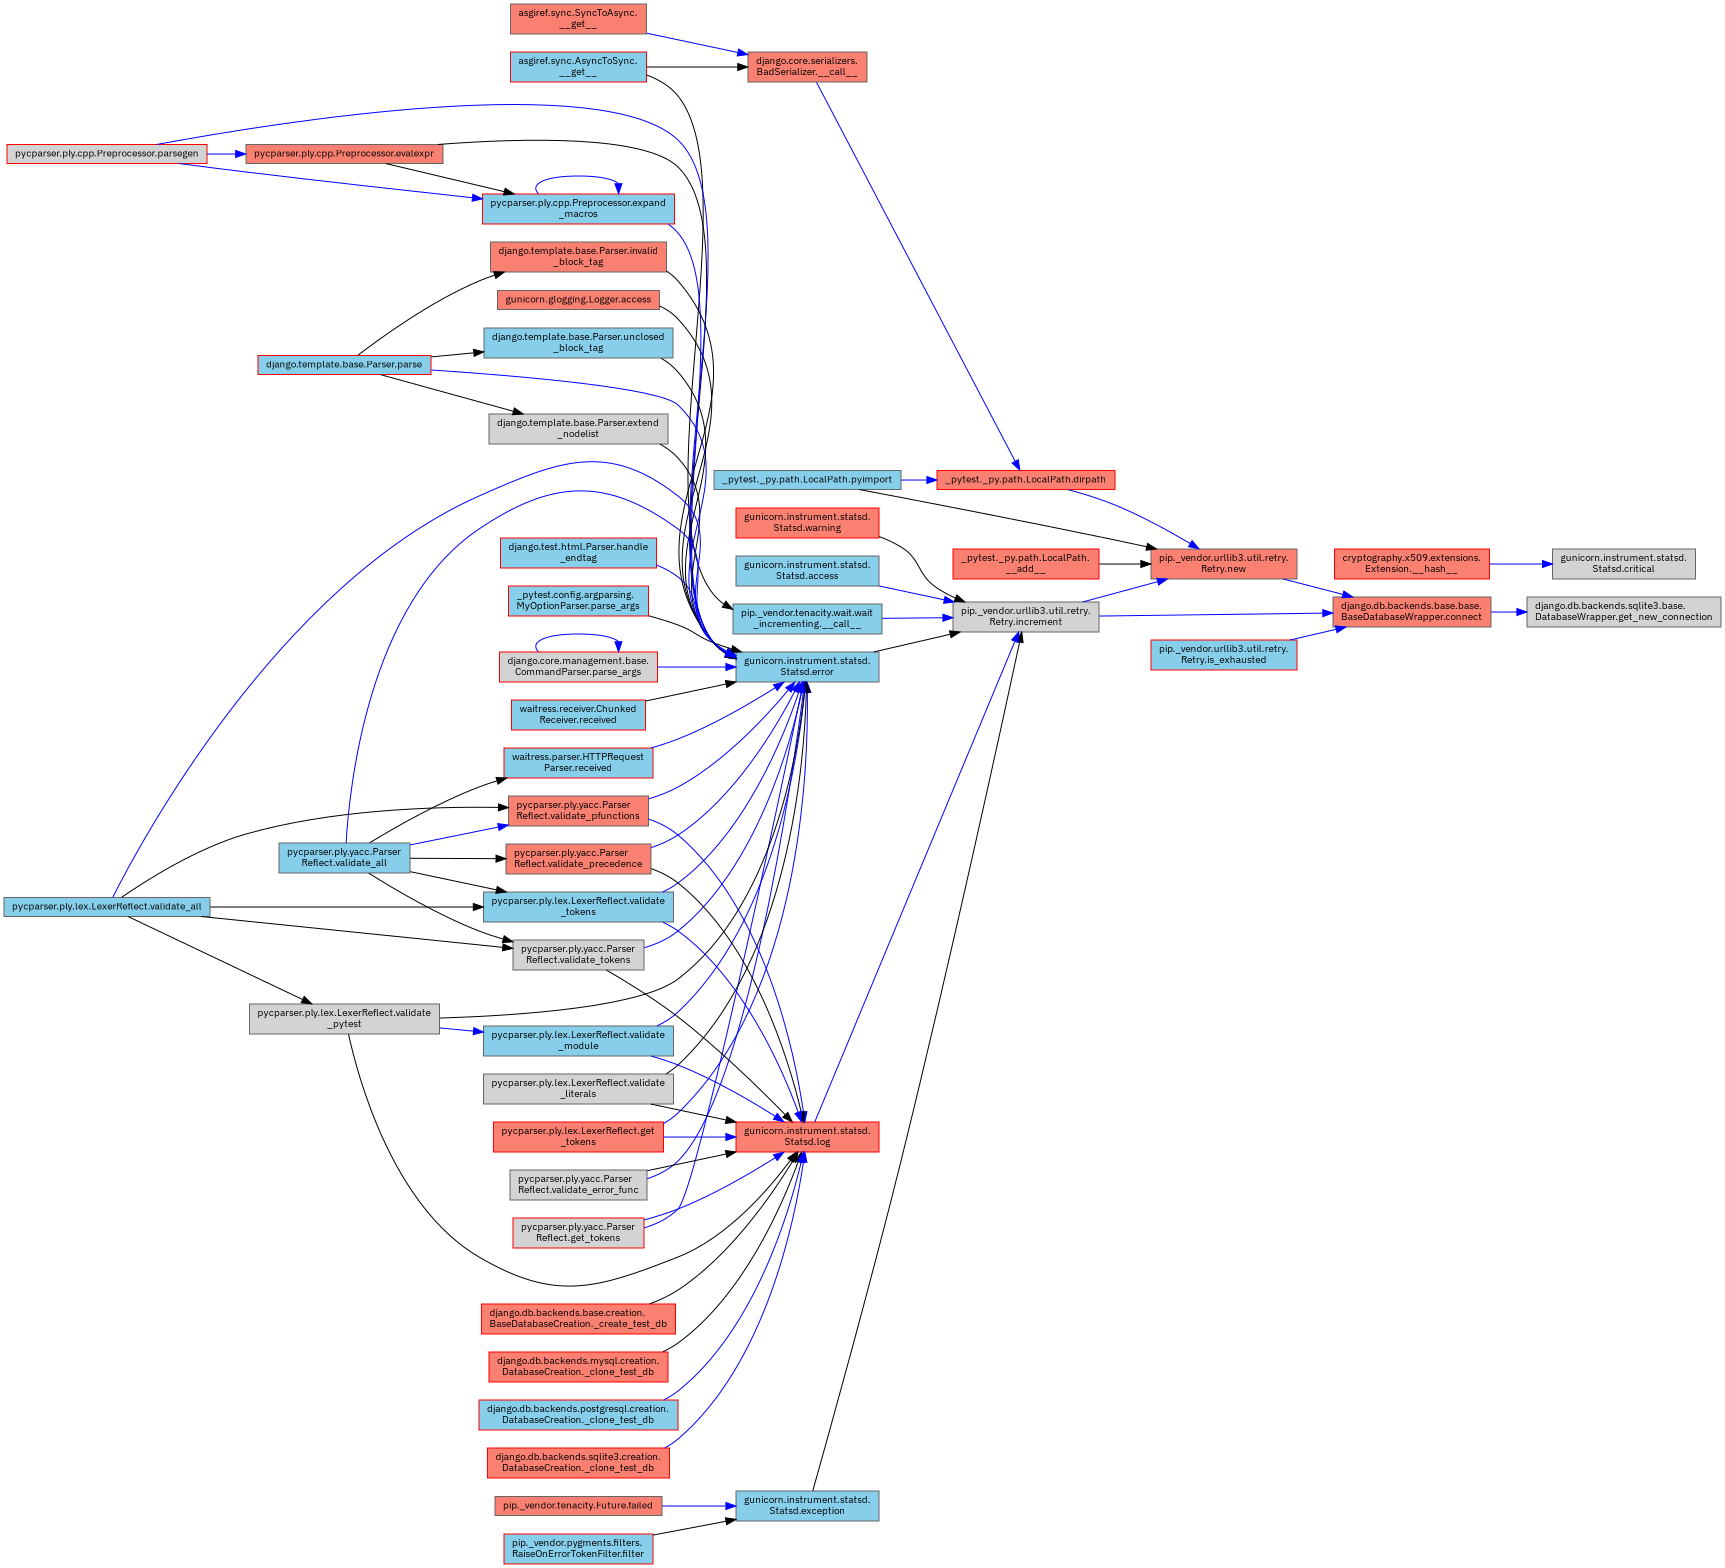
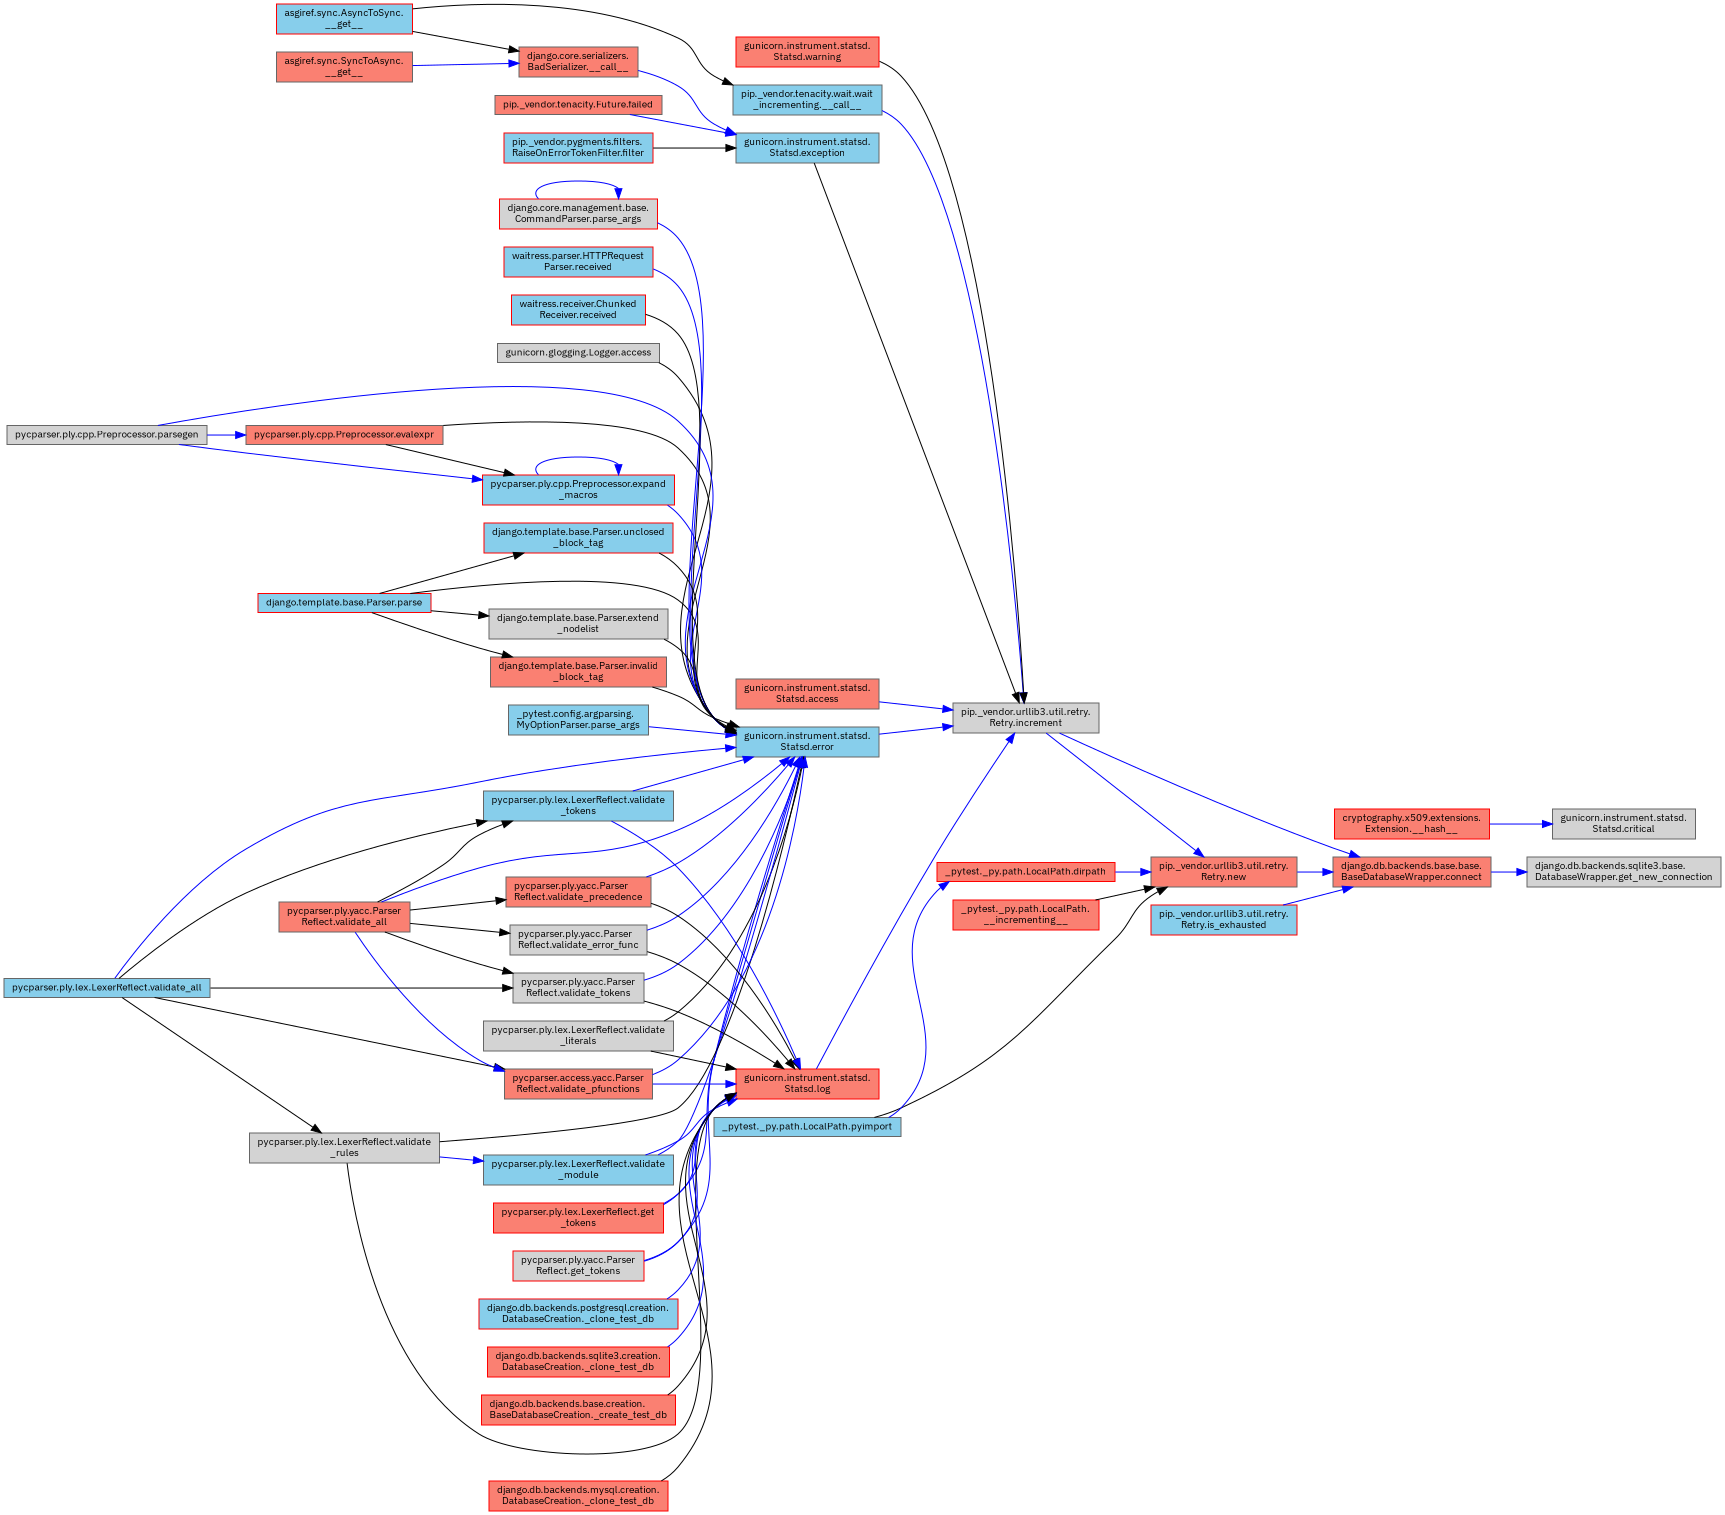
node "pycparser.ply.cpp.Preprocessor.parsegen": color red -> grey40
edge "django.core.serializers. BadSerializer.__call__" -> "_pytest._py.path.LocalPath.dirpath": now "django.core.serializers. BadSerializer.__call__" -> "gunicorn.instrument.statsd. Statsd.exception"
node "gunicorn.glogging.Logger.access": fillcolor salmon -> lightgrey
node "django.template.base.Parser.unclosed _block_tag": color grey40 -> red
edge "django.template.base.Parser.parse" -> "gunicorn.instrument.statsd. Statsd.error": color blue -> black
node "django.test.html.Parser.handle _endtag": removed
node "_pytest._py.path.LocalPath. __add__": label "_pytest._py.path.LocalPath. __add__" -> "_pytest._py.path.LocalPath. __incrementing__"
node "gunicorn.instrument.statsd. Statsd.access": fillcolor skyblue -> salmon
node "_pytest.config.argparsing. MyOptionParser.parse_args": color red -> grey40
edge "_pytest.config.argparsing. MyOptionParser.parse_args" -> "gunicorn.instrument.statsd. Statsd.error": color black -> blue
edge "gunicorn.instrument.statsd. Statsd.error" -> "pip._vendor.urllib3.util.retry. Retry.increment": color black -> blue
edge "pycparser.ply.yacc.Parser Reflect.validate_all" -> "waitress.parser.HTTPRequest Parser.received": now "pycparser.ply.yacc.Parser Reflect.validate_all" -> "pycparser.ply.yacc.Parser Reflect.validate_error_func"
node "pycparser.ply.yacc.Parser Reflect.validate_pfunctions": label "pycparser.ply.yacc.Parser Reflect.validate_pfunctions" -> "pycparser.access.yacc.Parser Reflect.validate_pfunctions"
node "pycparser.ply.yacc.Parser Reflect.validate_all": fillcolor skyblue -> salmon
node "pycparser.ply.lex.LexerReflect.validate _pytest": label "pycparser.ply.lex.LexerReflect.validate _pytest" -> "pycparser.ply.lex.LexerReflect.validate _rules"
